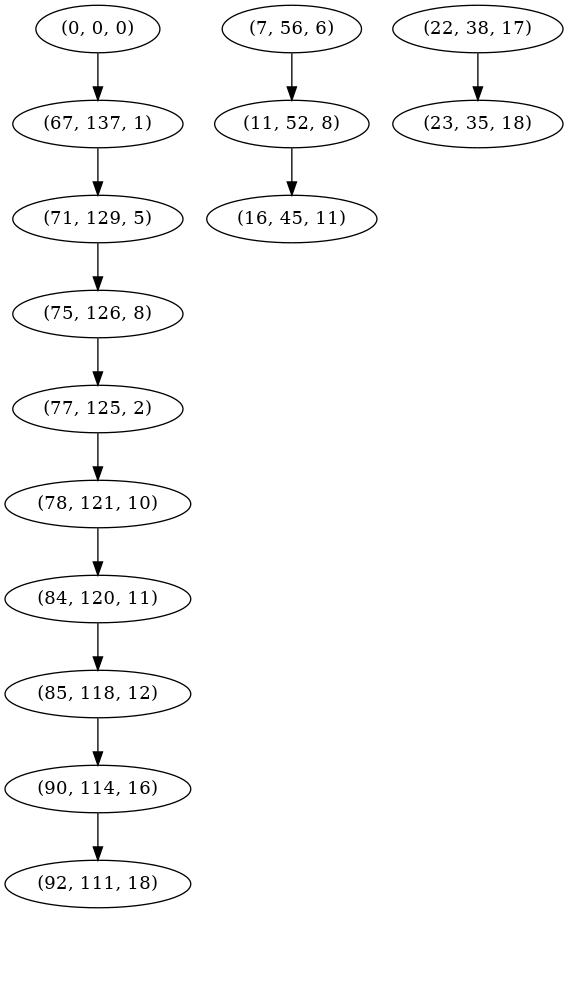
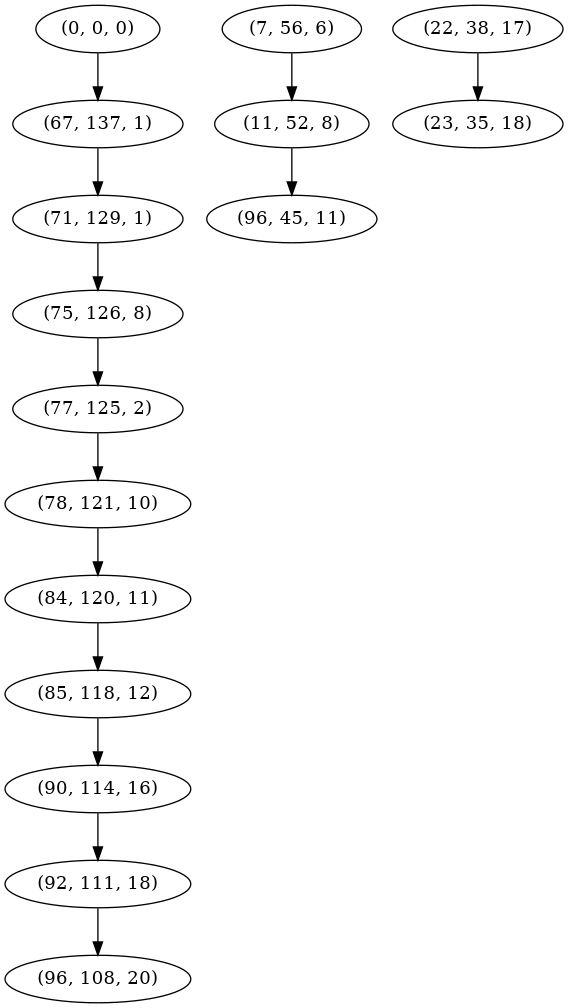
node "(71, 129, 5)": label "(71, 129, 5)" -> "(71, 129, 1)"
node "(16, 45, 11)": label "(16, 45, 11)" -> "(96, 45, 11)"
node "(96, 108, 20)": added
